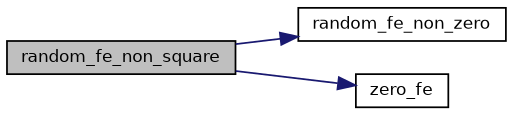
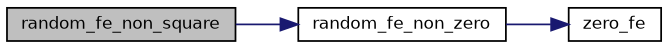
edge "random_fe_non_square" -> "zero_fe": now "random_fe_non_zero" -> "zero_fe"
